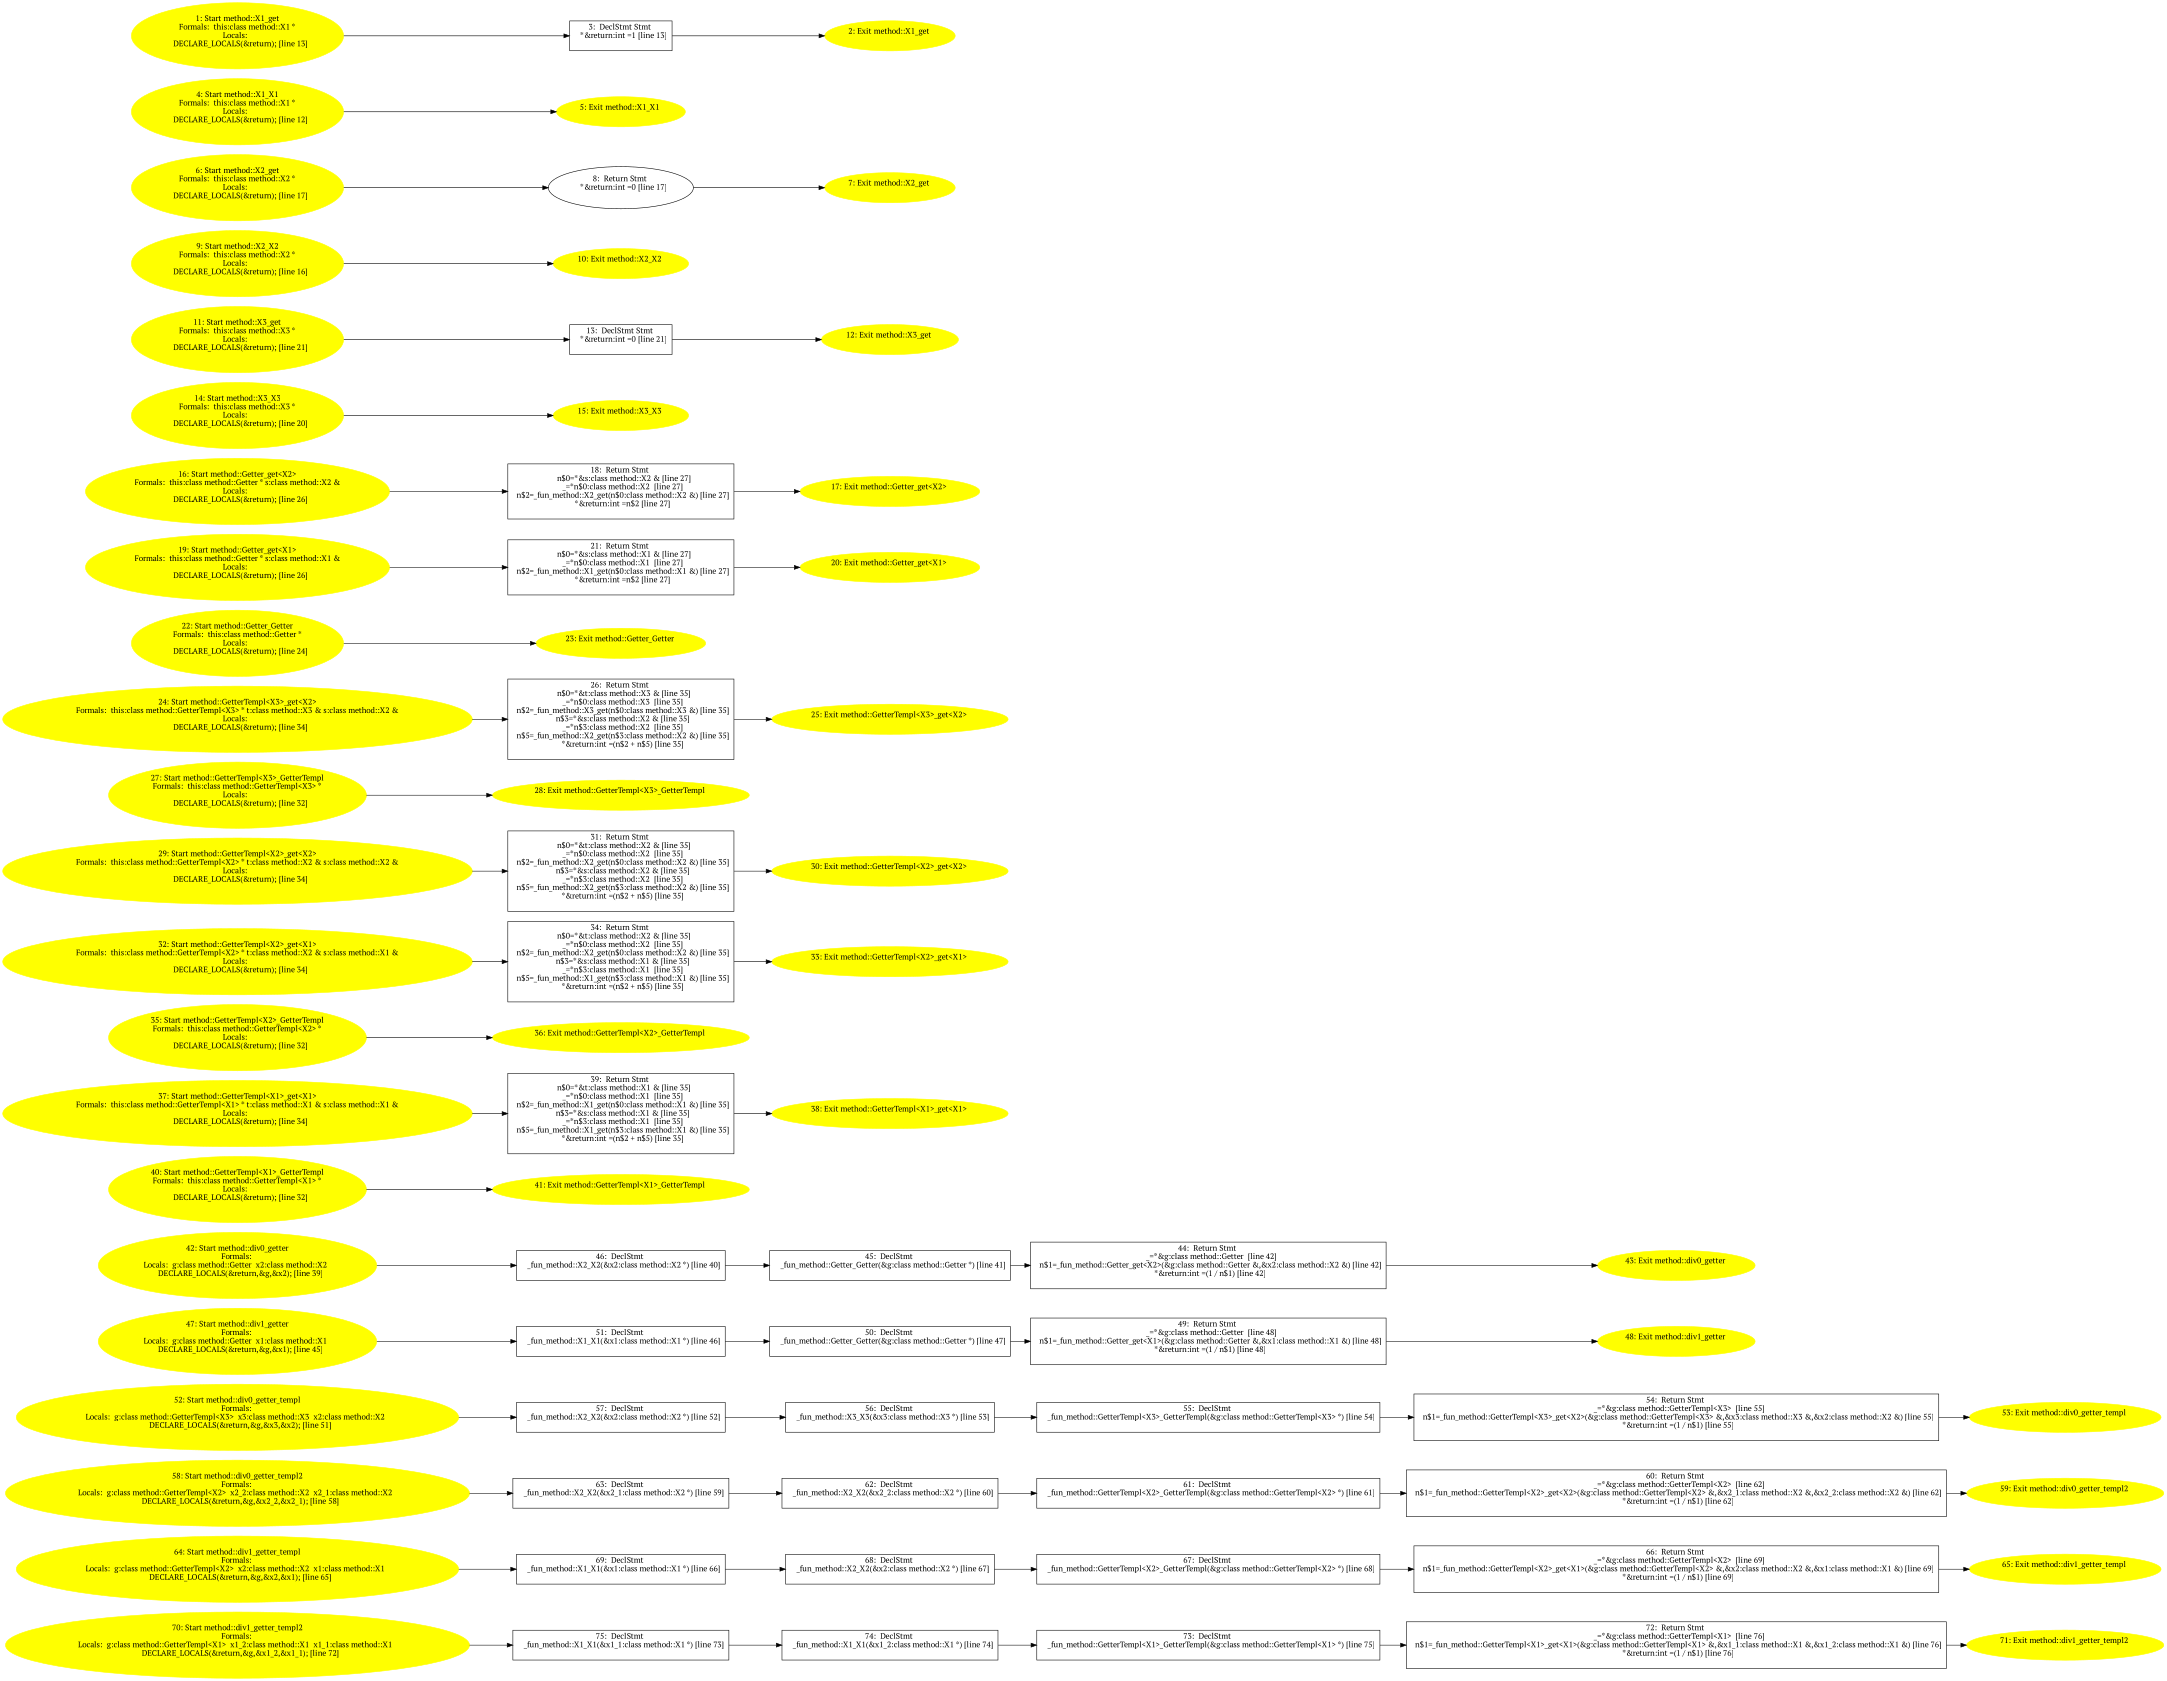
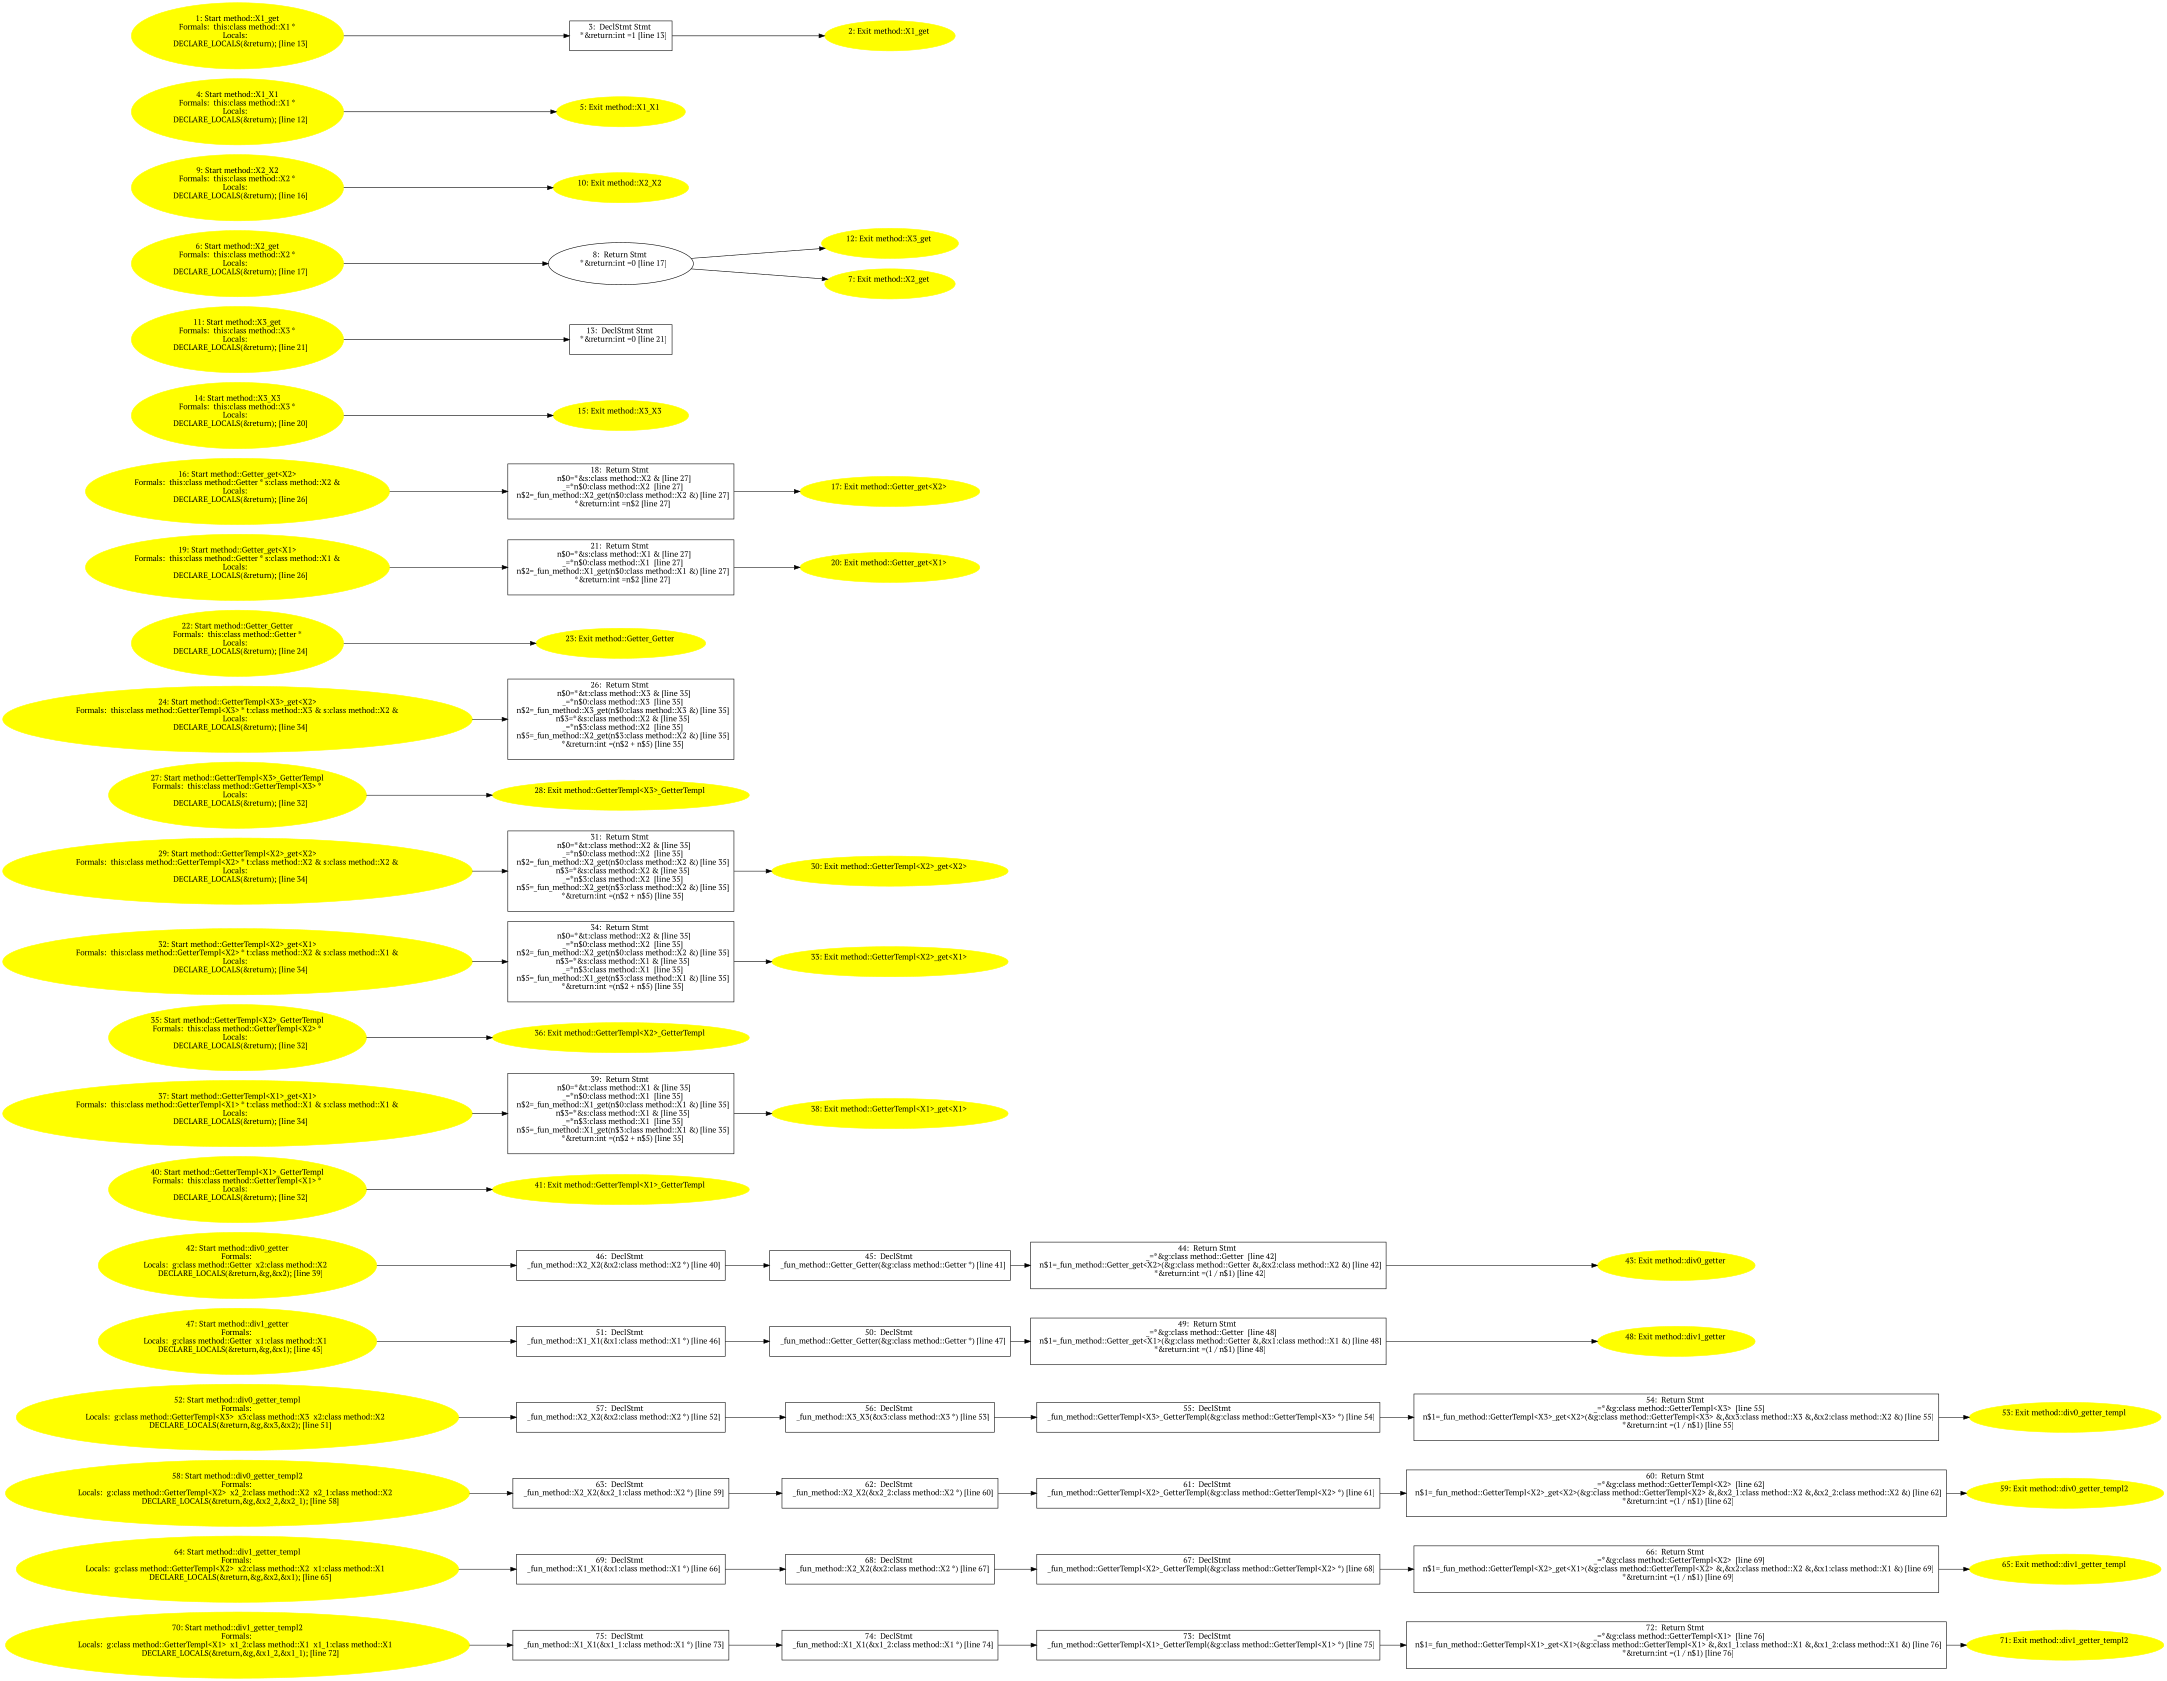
edge "13:  DeclStmt Stmt *&return:int =0 [line 21]" -> "12: Exit method::X3_get": now "8:  Return Stmt *&return:int =0 [line 17]" -> "12: Exit method::X3_get"
node "25: Exit method::GetterTempl<X3>_get<X2>": removed
